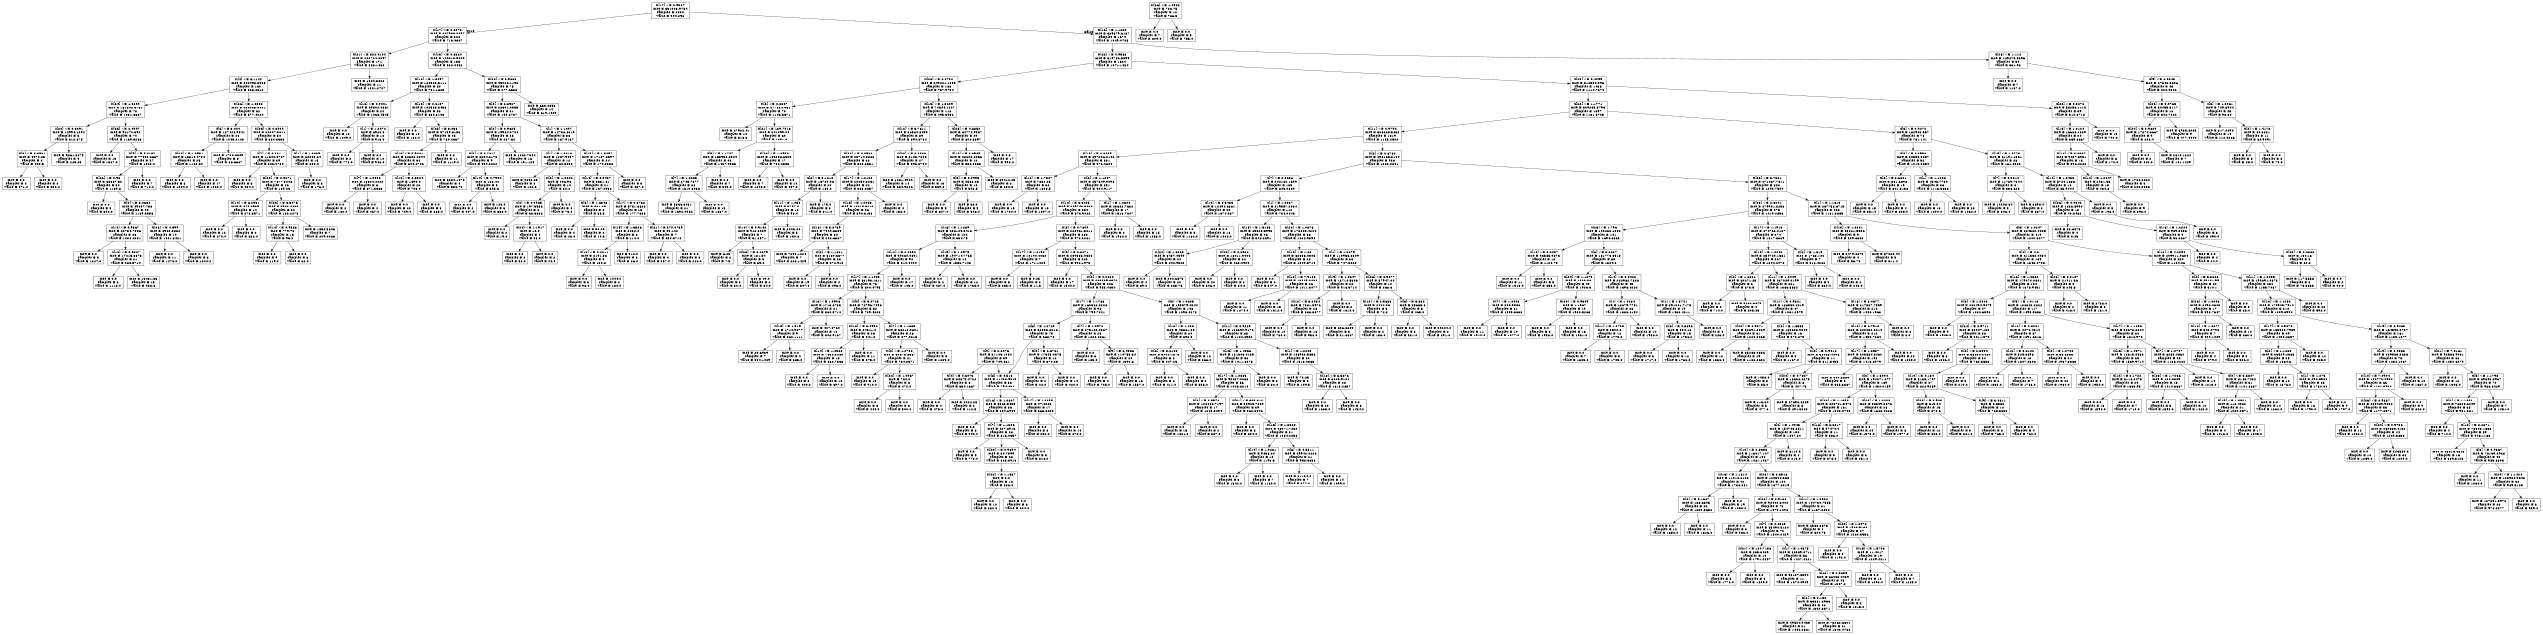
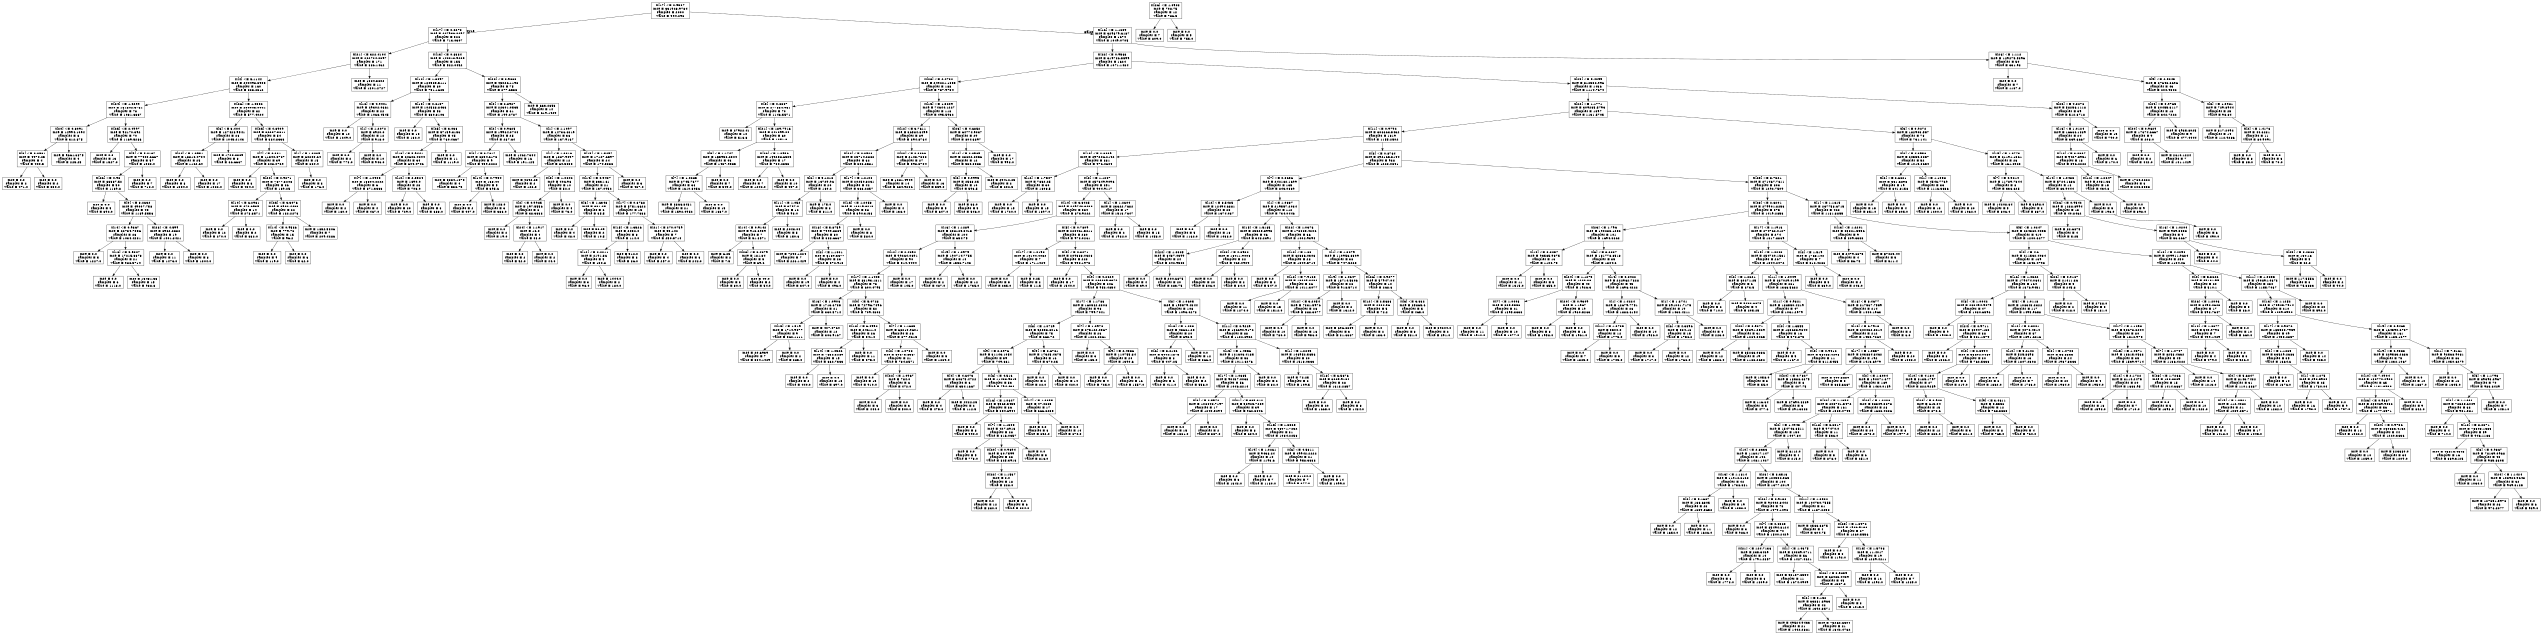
node "mse = 0.0 samples = 8 value = 584.0": added
edge "X[8] <= 1.0729 mse = 52353.8016 samples = 75 value = 668.72" -> "X[6] <= 4.516 mse = 11483.9815 samples = 53 value = 794.434": now "X[8] <= 1.0729 mse = 52353.8016 samples = 75 value = 668.72" -> "X[9] <= 2.6976 mse = 31143.1054 samples = 59 value = 749.661"
